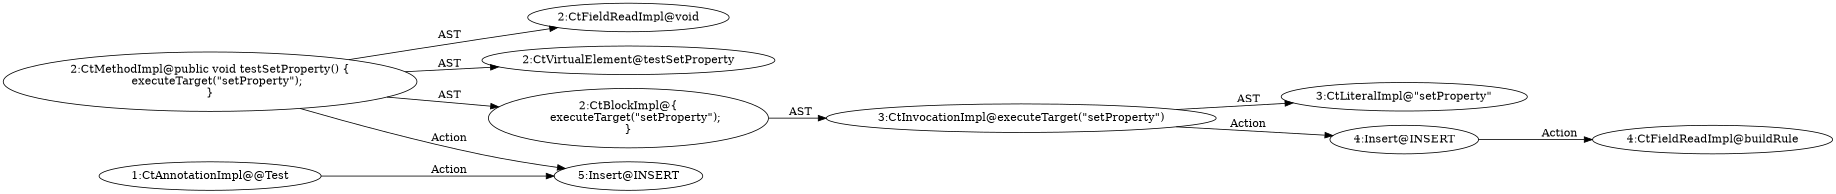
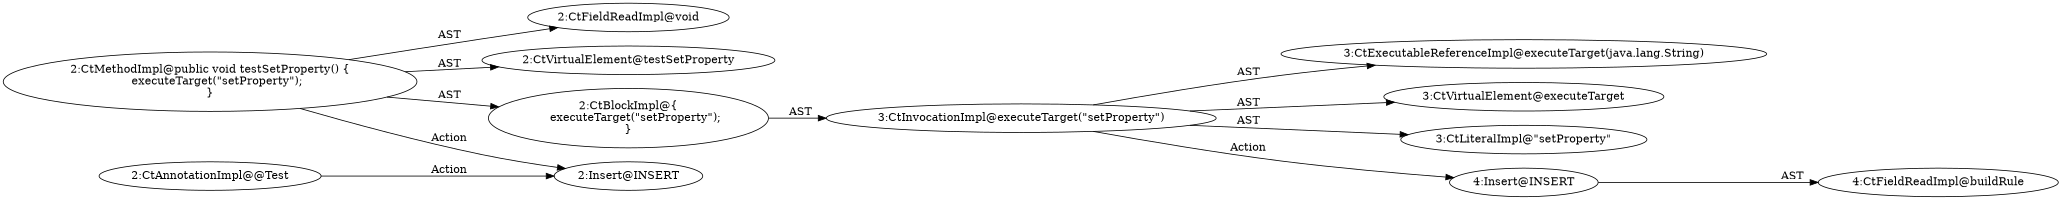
node "3:CtExecutableReferenceImpl@executeTarget(java.lang.String)": added
node "3:CtVirtualElement@executeTarget": added
edge "4:Insert@INSERT" -> "4:CtFieldReadImpl@buildRule": label "Action" -> "AST"
node "1:CtAnnotationImpl@@Test": label "1:CtAnnotationImpl@@Test" -> "2:CtAnnotationImpl@@Test"
node "5:Insert@INSERT": label "5:Insert@INSERT" -> "2:Insert@INSERT"
